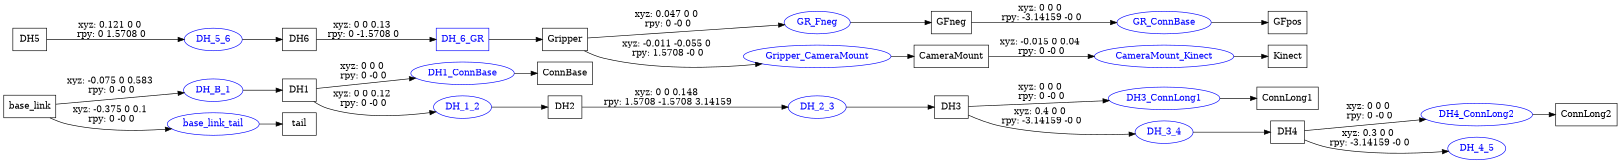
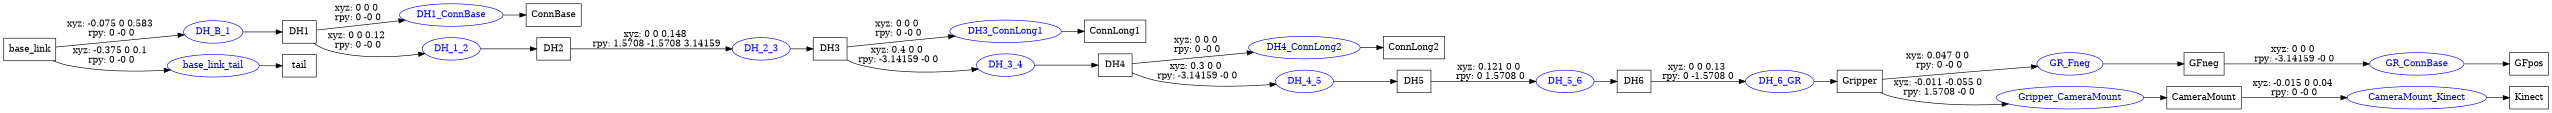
node "DH_6_GR": shape box -> ellipse
edge "DH_4_5" -> "DH5": added
